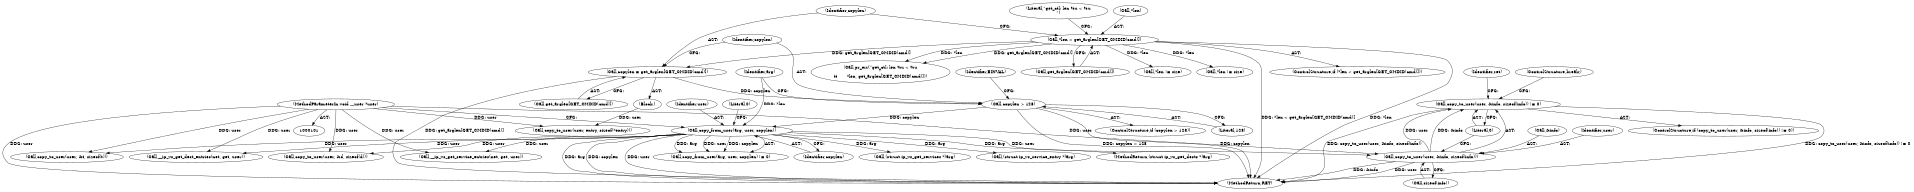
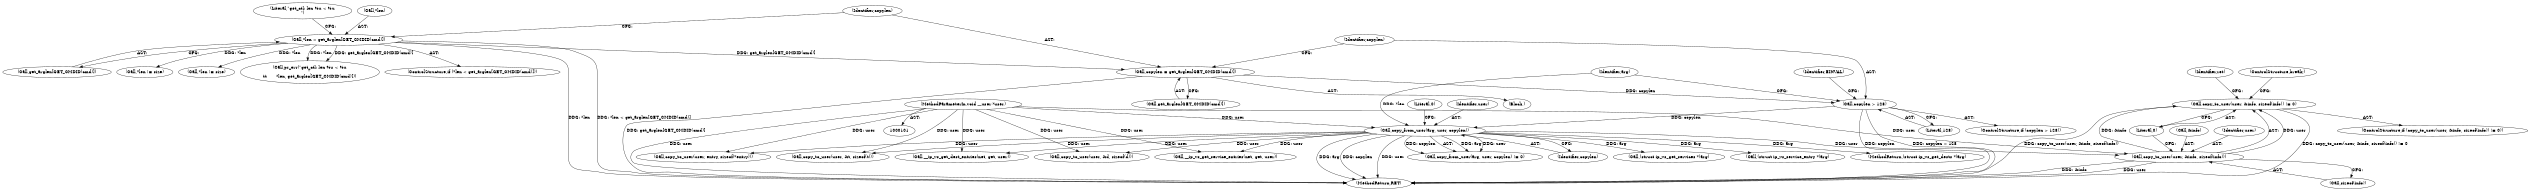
edge "(Block,)" -> "(Call,copy_to_user(user, entry, sizeof(*entry)))": now "(Call,copy_from_user(arg, user, copylen))" -> "(Call,copy_to_user(user, entry, sizeof(*entry)))"
edge "(MethodParameterIn,void __user *user)" -> "(Call,copy_from_user(arg, user, copylen))": label "CFG: " -> "DDG: user"
